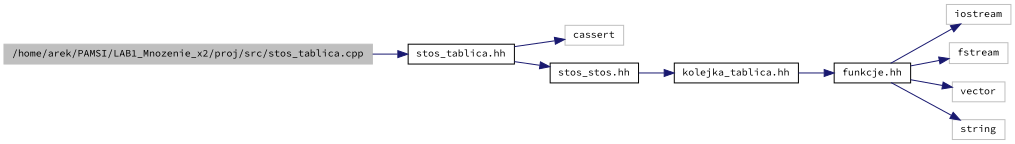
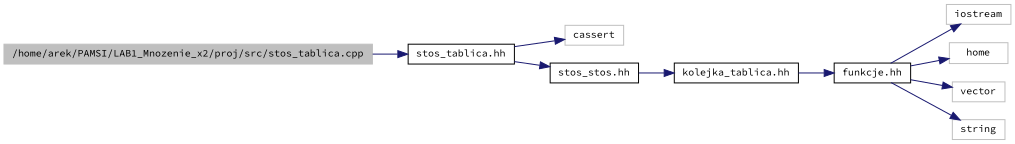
node "fstream": label "fstream" -> "home"
